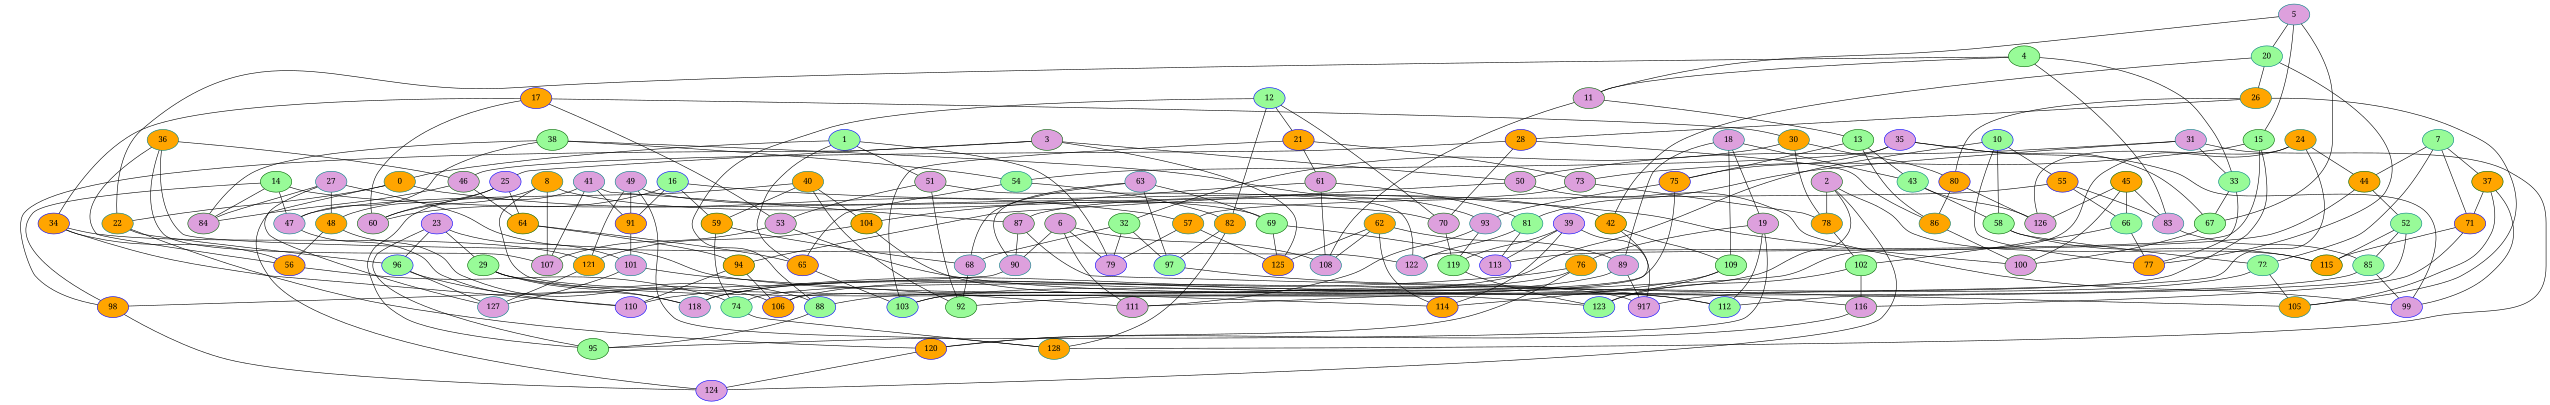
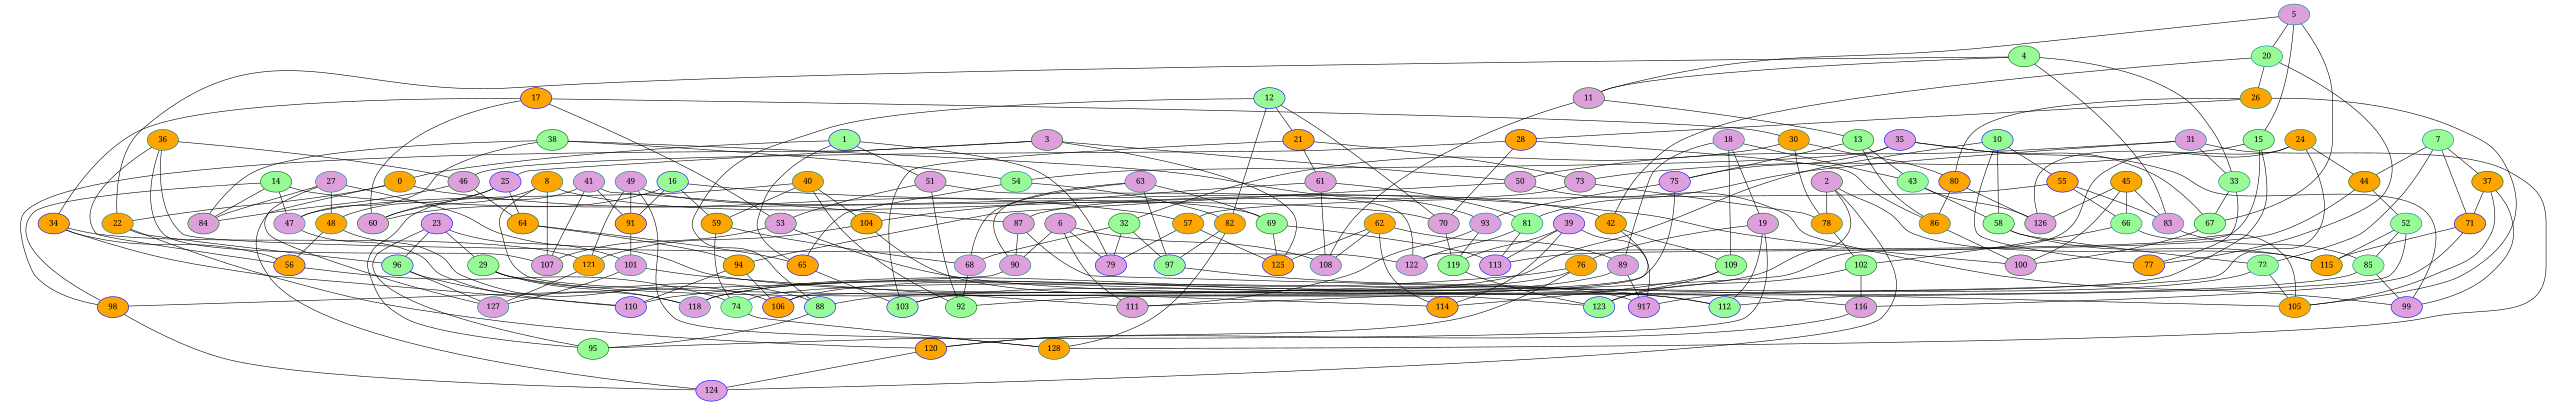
node "75": fillcolor orange -> plum
edge "66" -- "77": now "66" -- "105"
